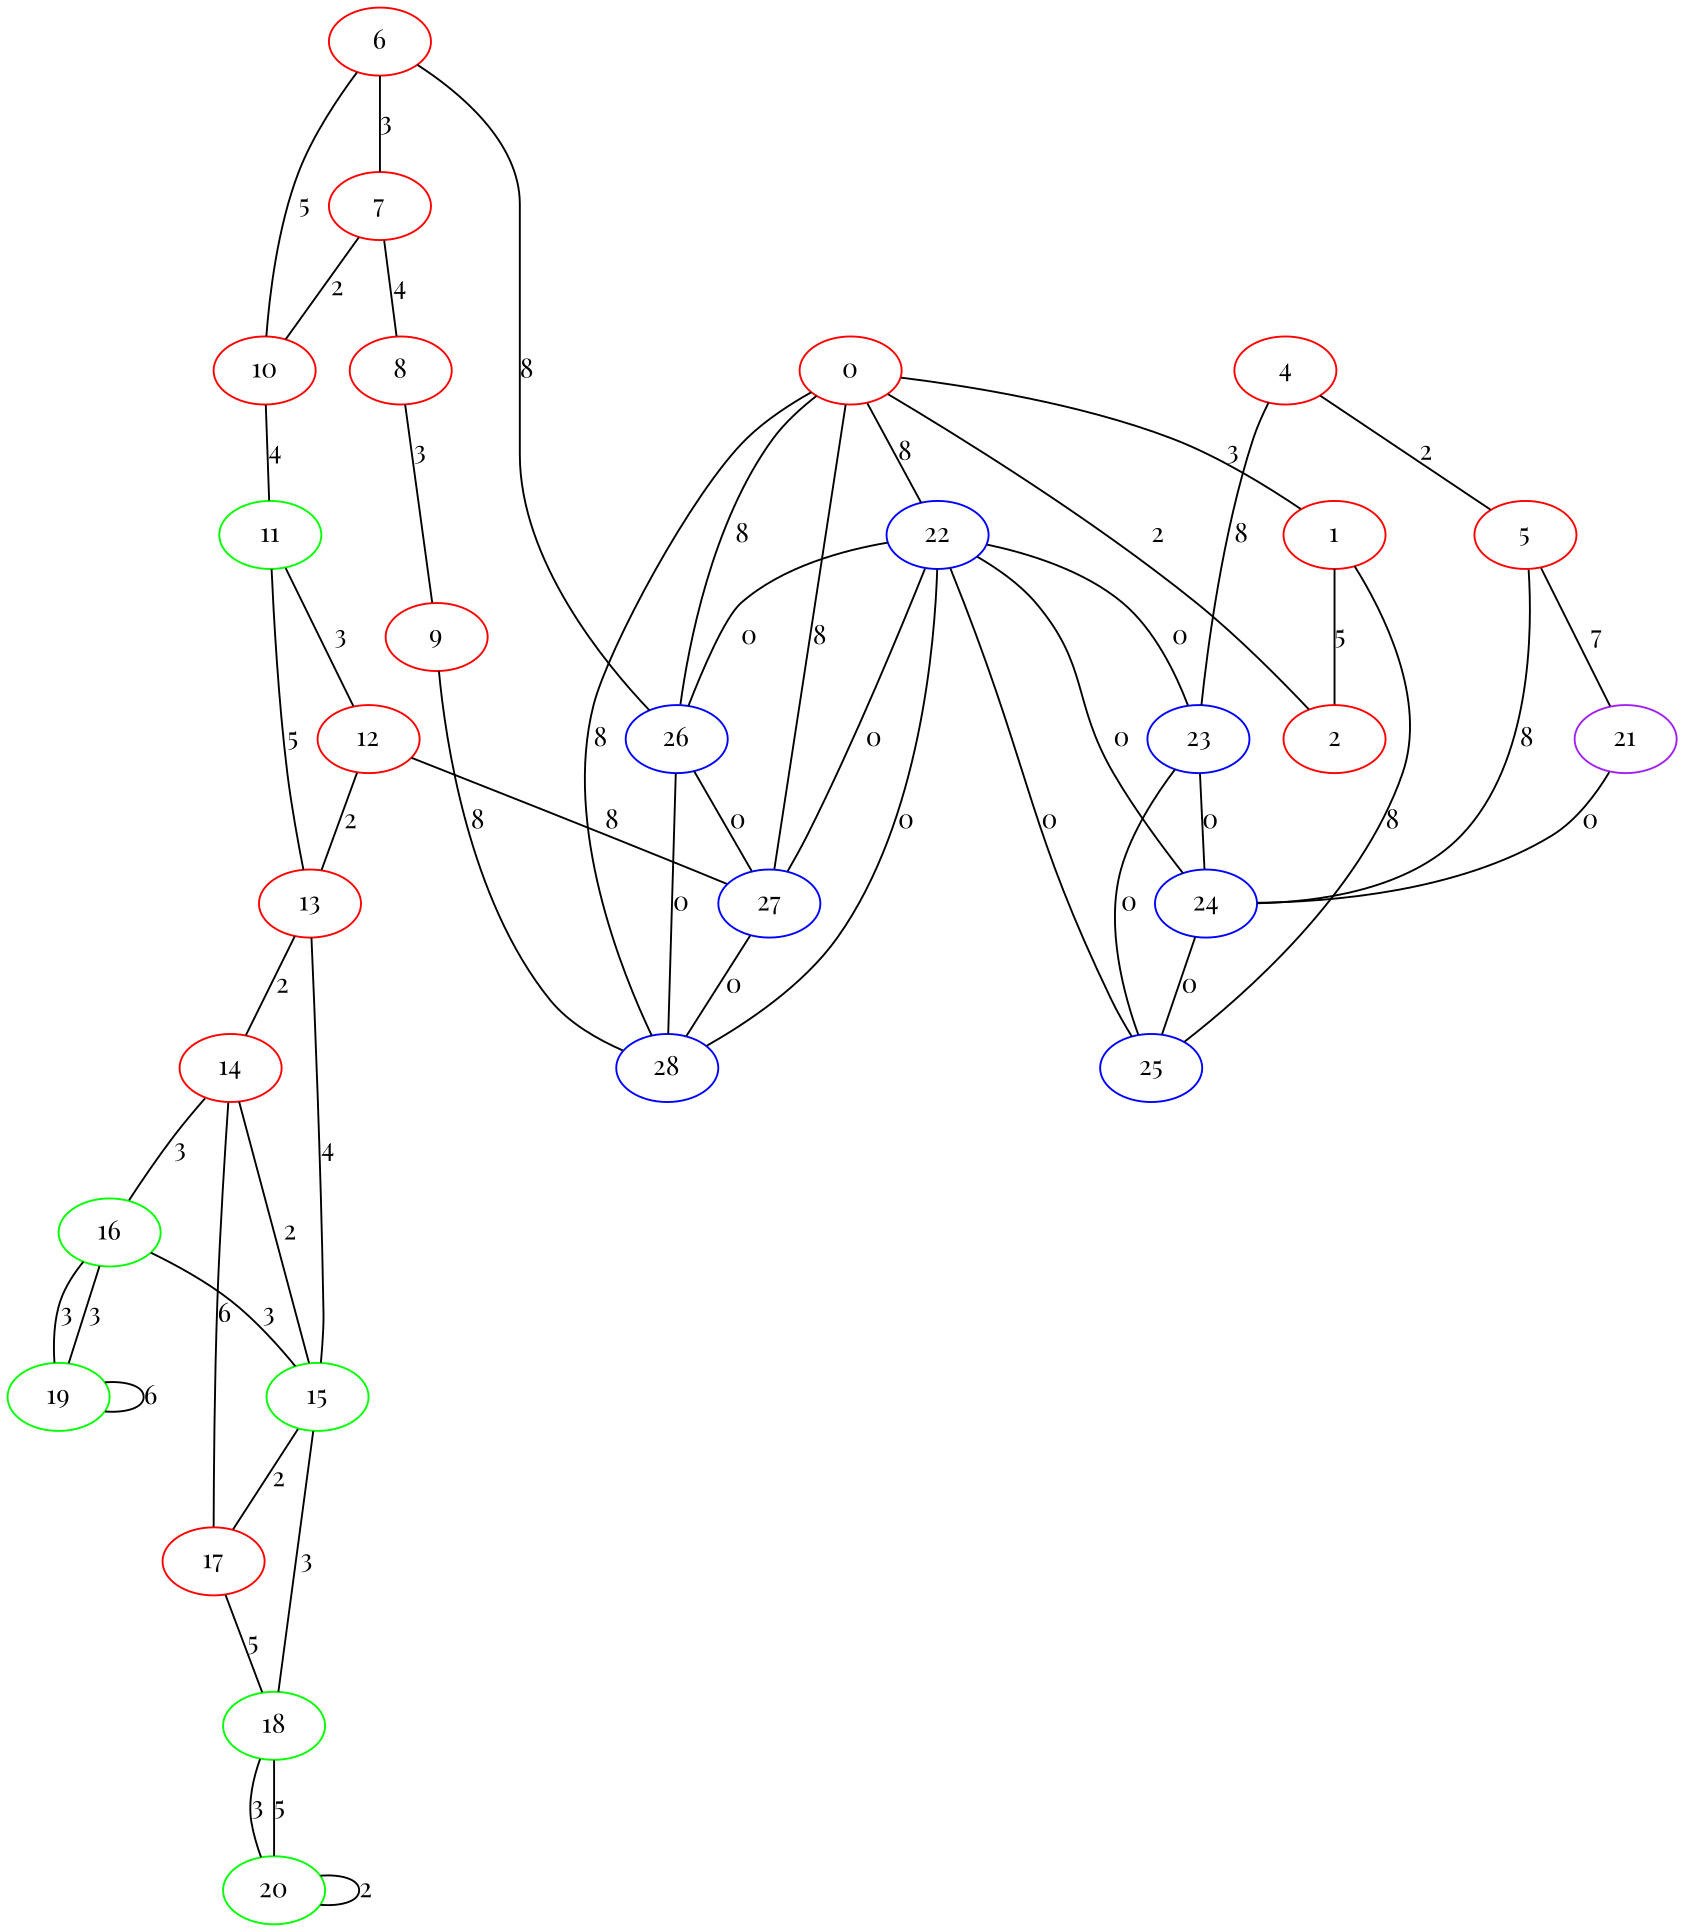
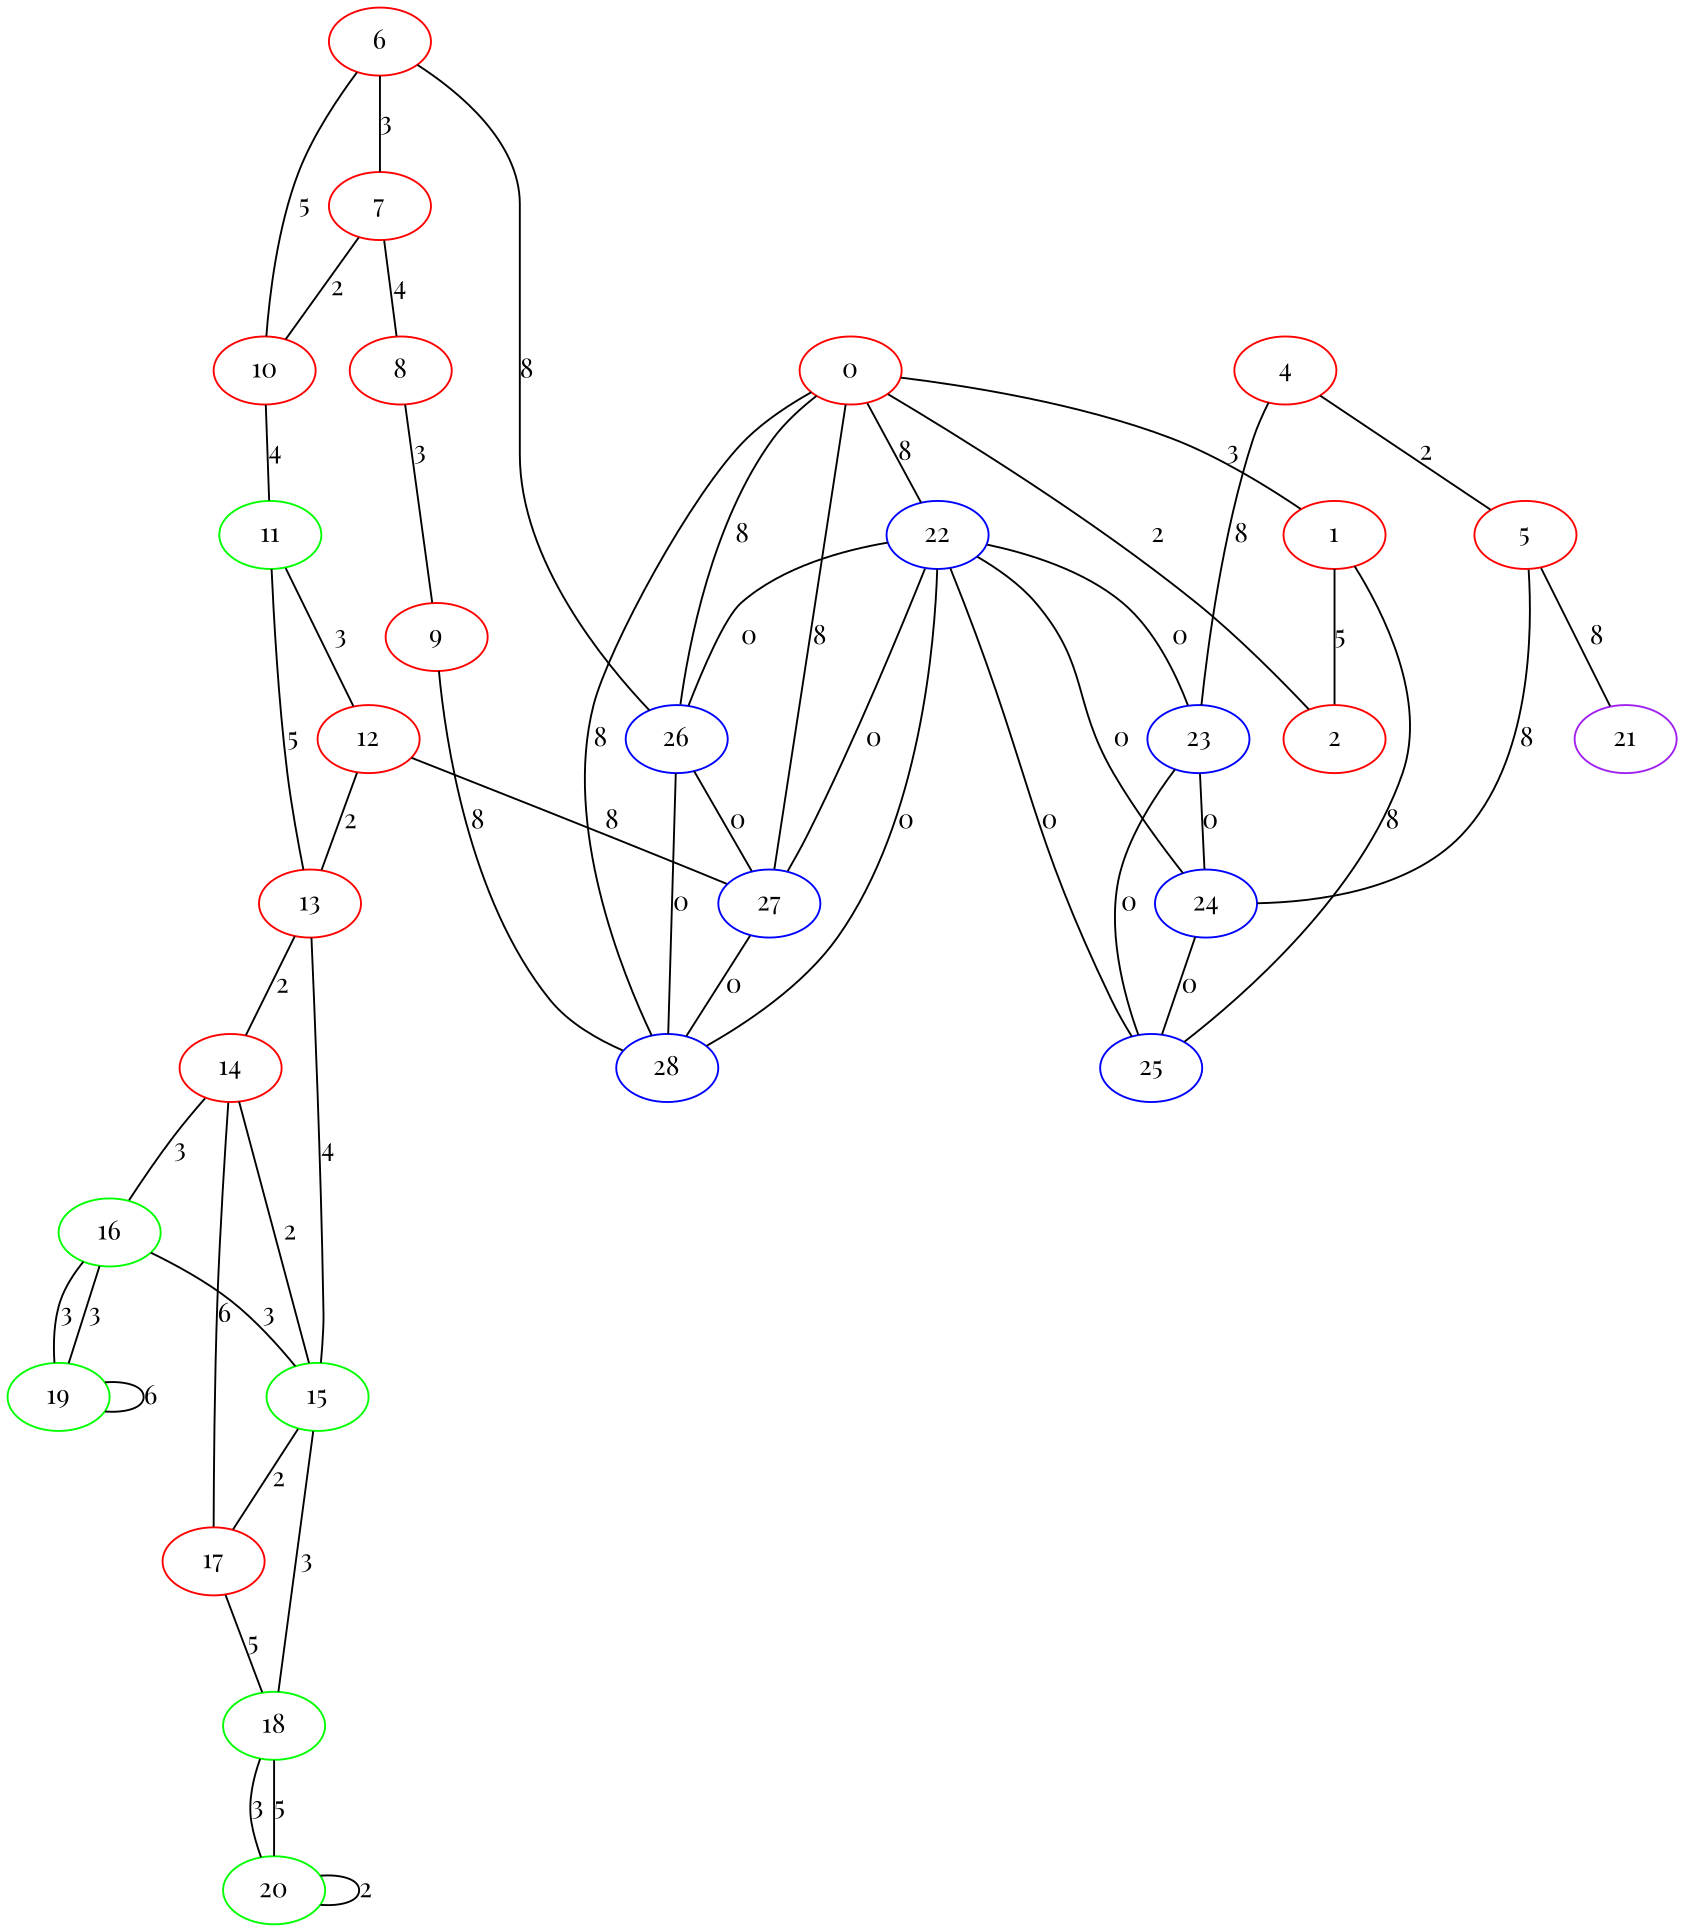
edge "5" -- "21": label "7" -> "8"
edge "21" -- "24": removed, label "0"
